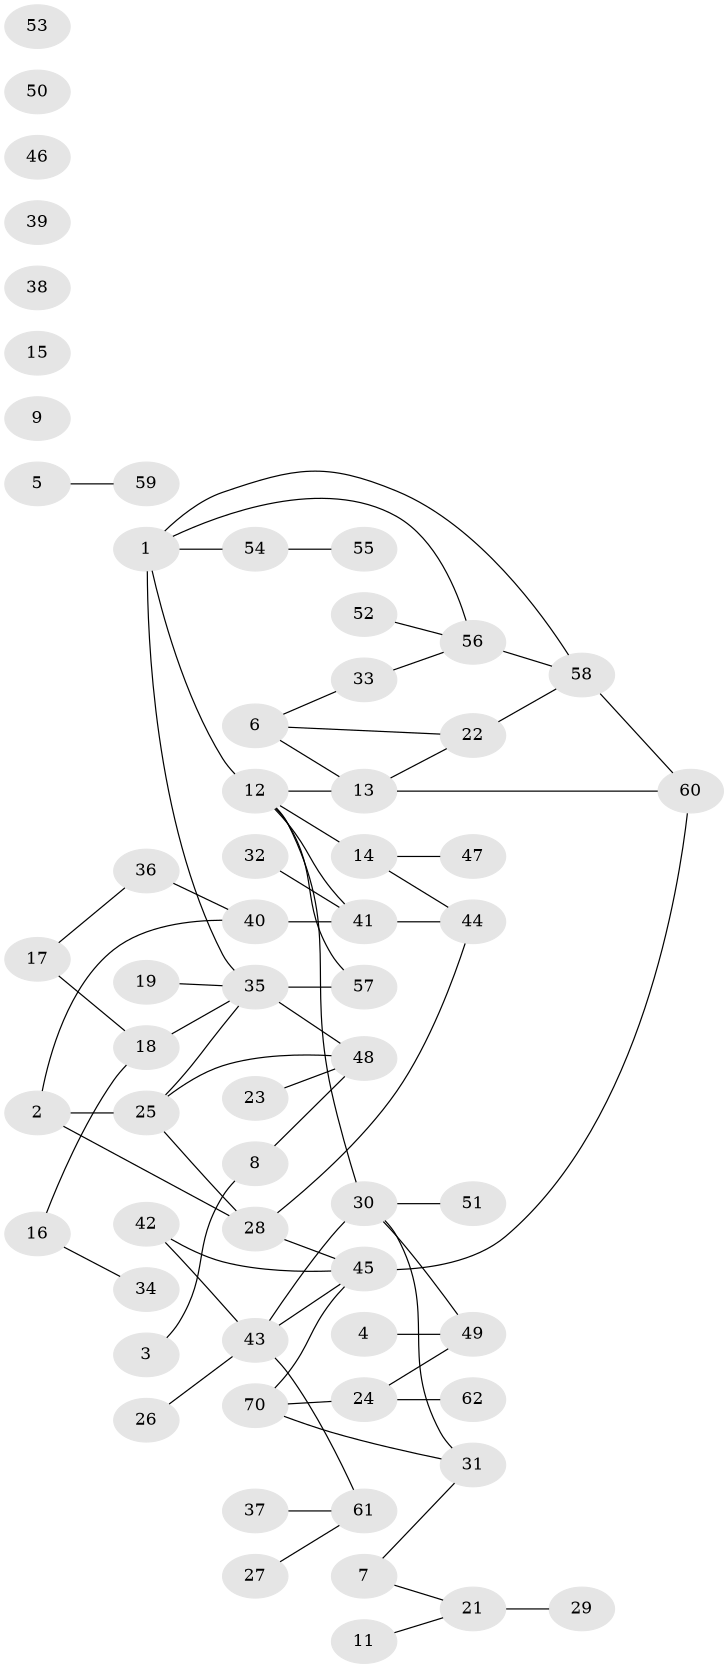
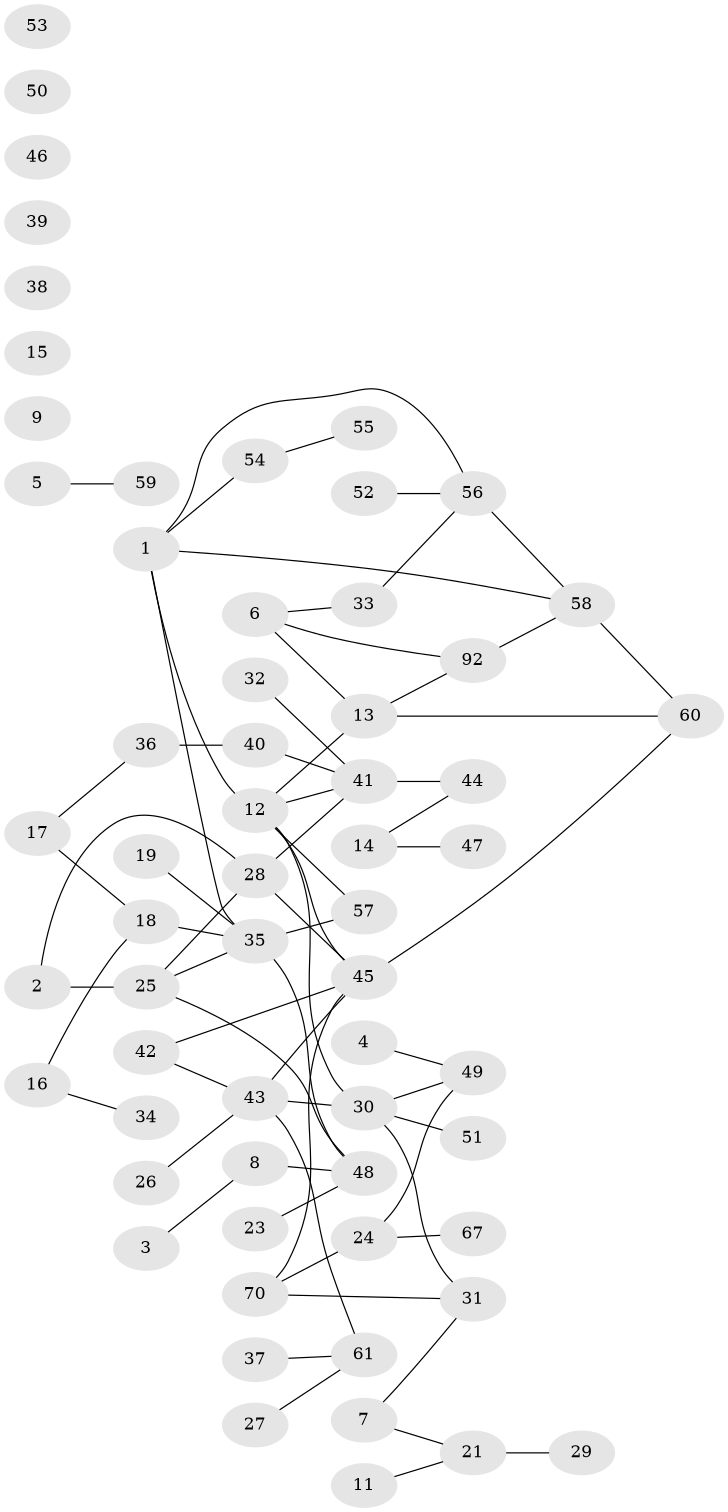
node "22": label "22" -> "92"
edge "12" -- "14": now "12" -- "45"
edge "40" -- "2": removed
edge "44" -- "28": now "41" -- "28"
node "62": label "62" -> "67"
